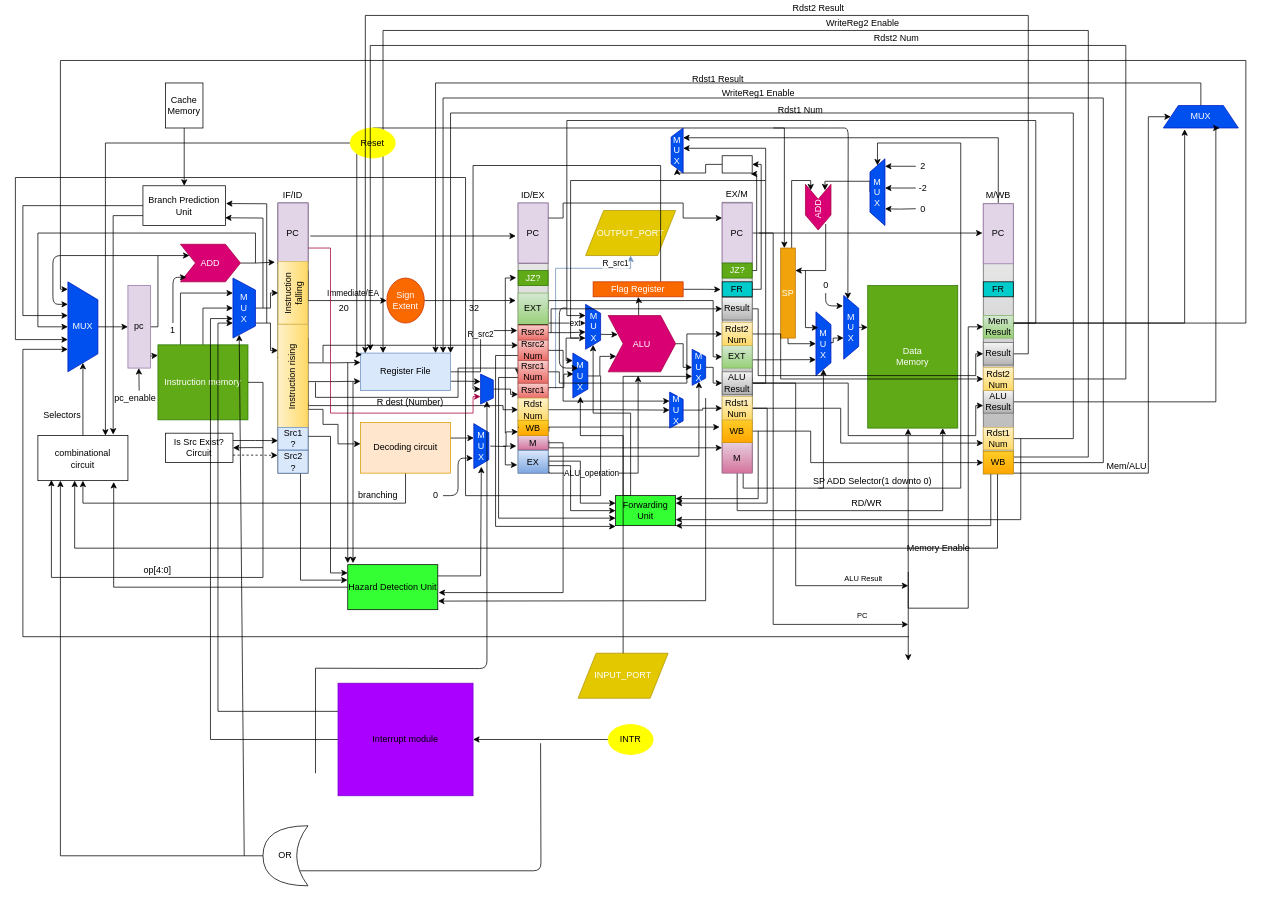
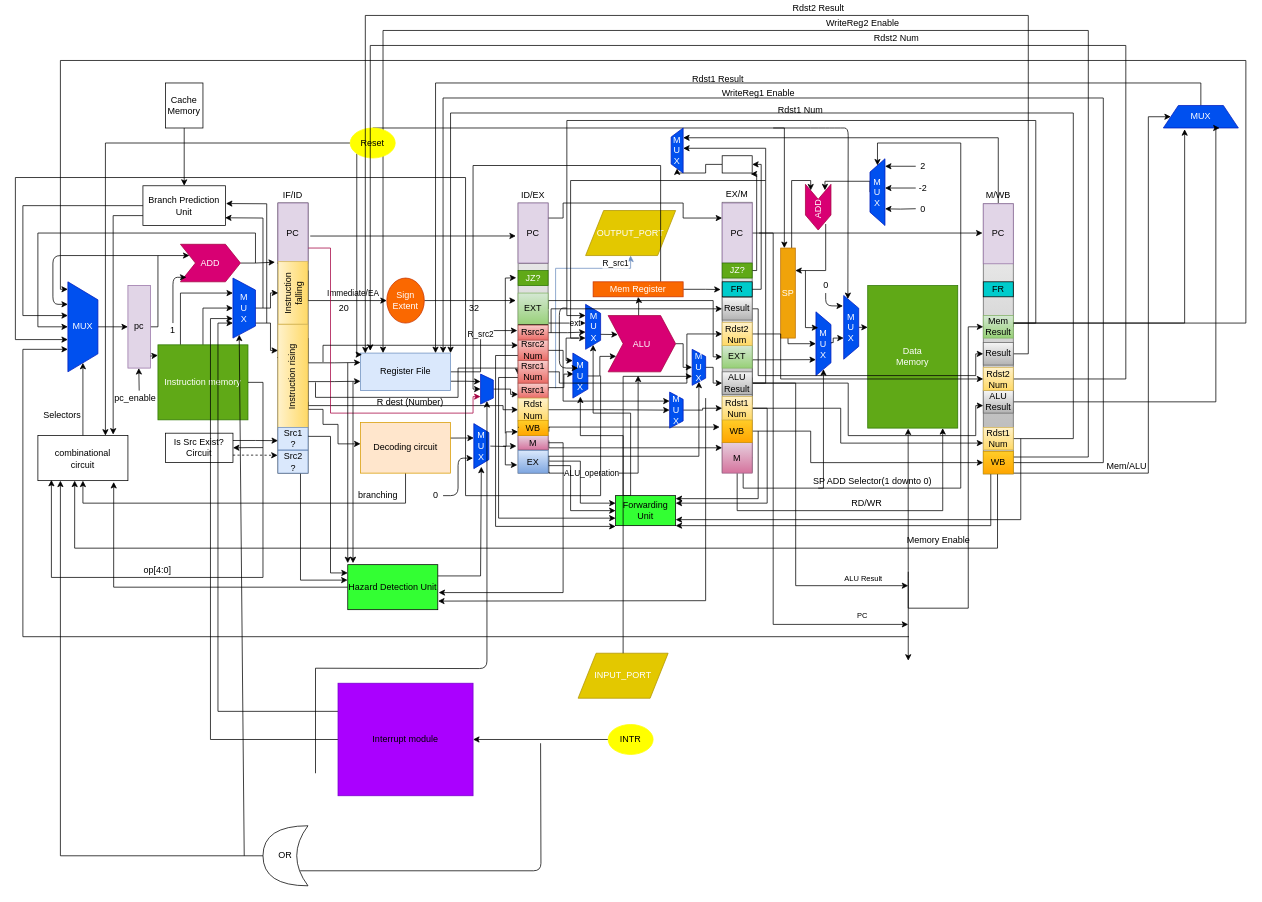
node "Flag Register": label "Flag Register" -> "Mem Register"
node "Memory Enable": moved (938, 548) -> (938, 540)
